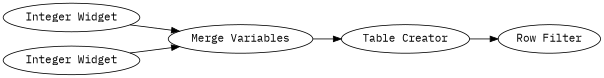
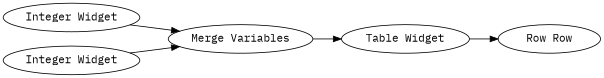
node "Table Creator": label "Table Creator" -> "Table Widget"
node "Row Filter": label "Row Filter" -> "Row Row"
